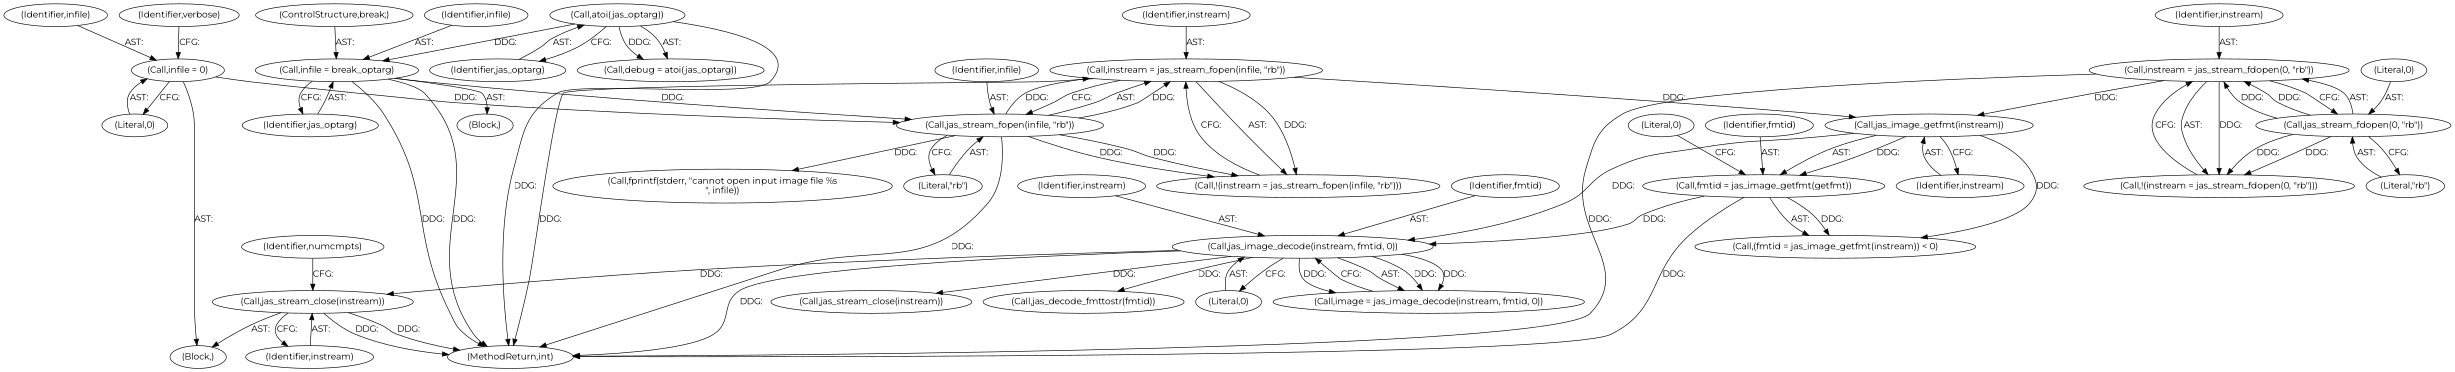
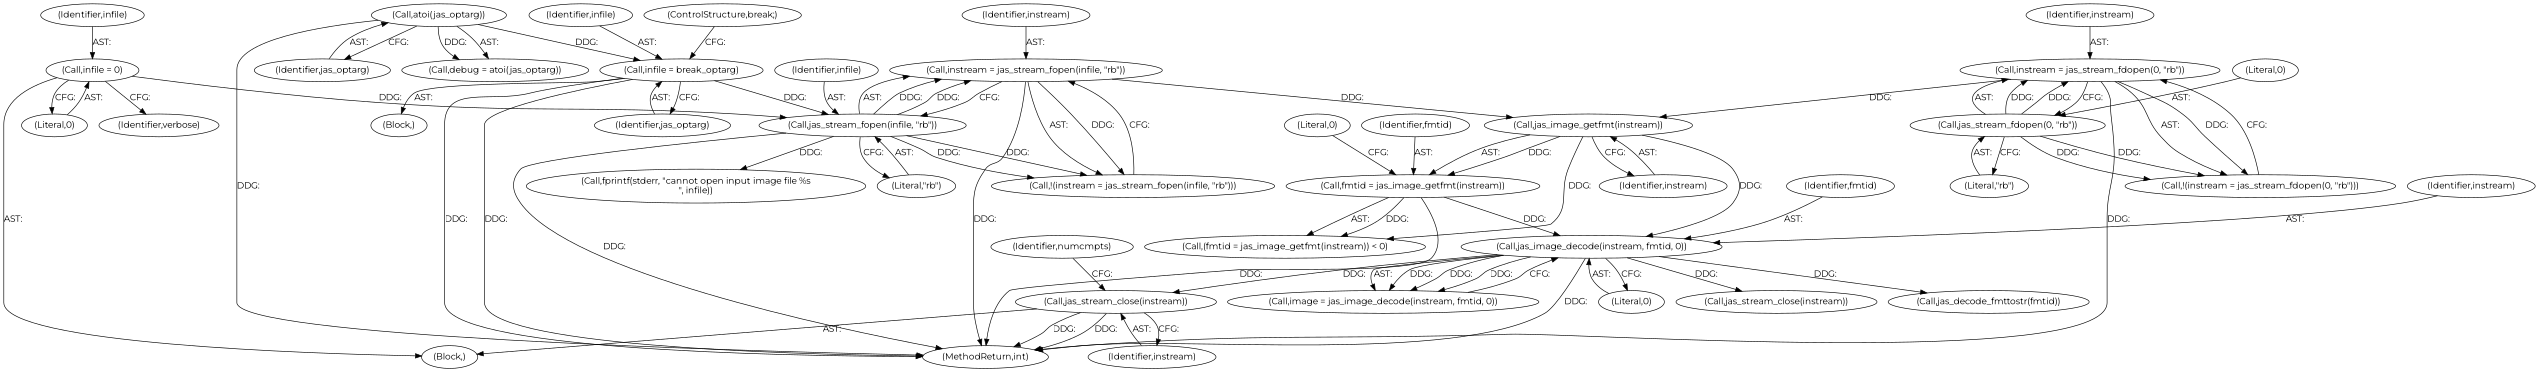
edge "(Identifier,verbose)" -> "(Call,infile = 0)": reversed
edge "(ControlStructure,break;)" -> "(Call,infile = break_optarg)": label "AST: " -> "CFG: "
node "(Call,fmtid = jas_image_getfmt(getfmt))": label "(Call,fmtid = jas_image_getfmt(getfmt))" -> "(Call,fmtid = jas_image_getfmt(instream))"
